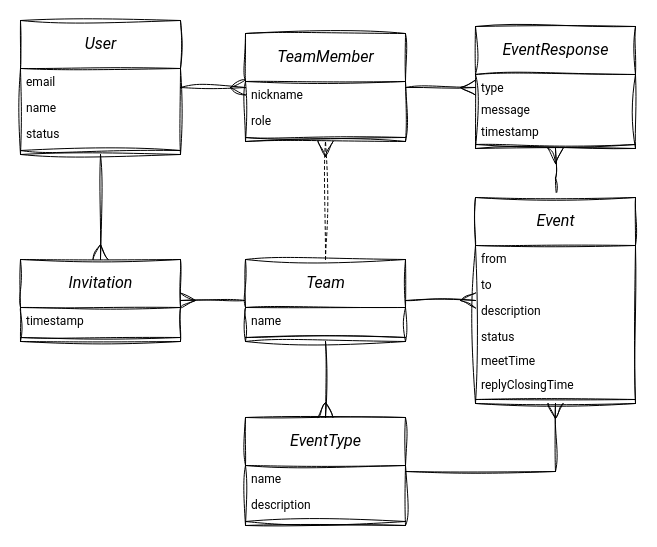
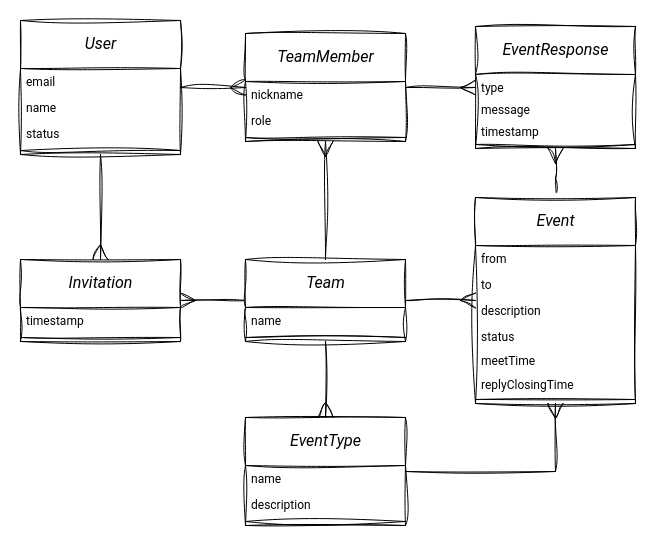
edge "Team" -> "TeamMember": style dashed -> solid
